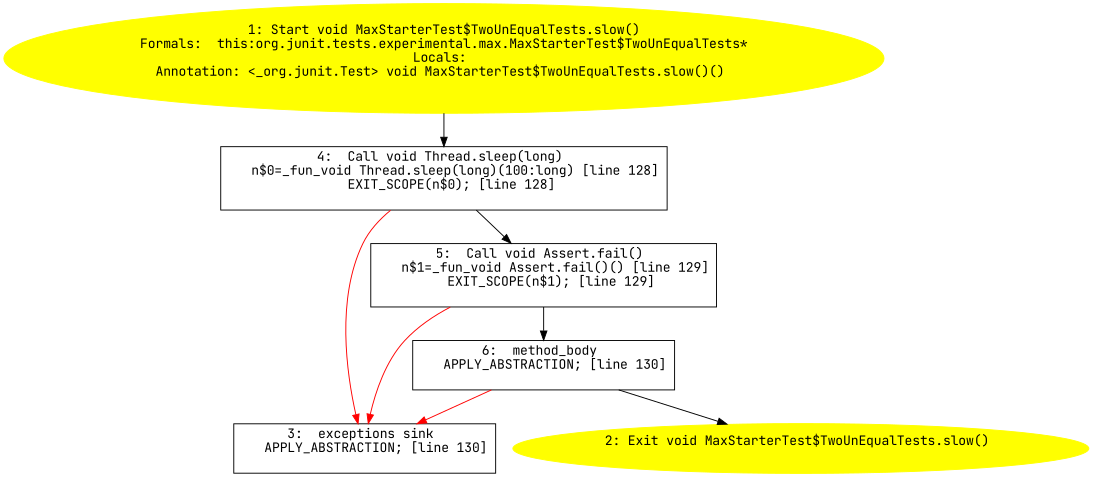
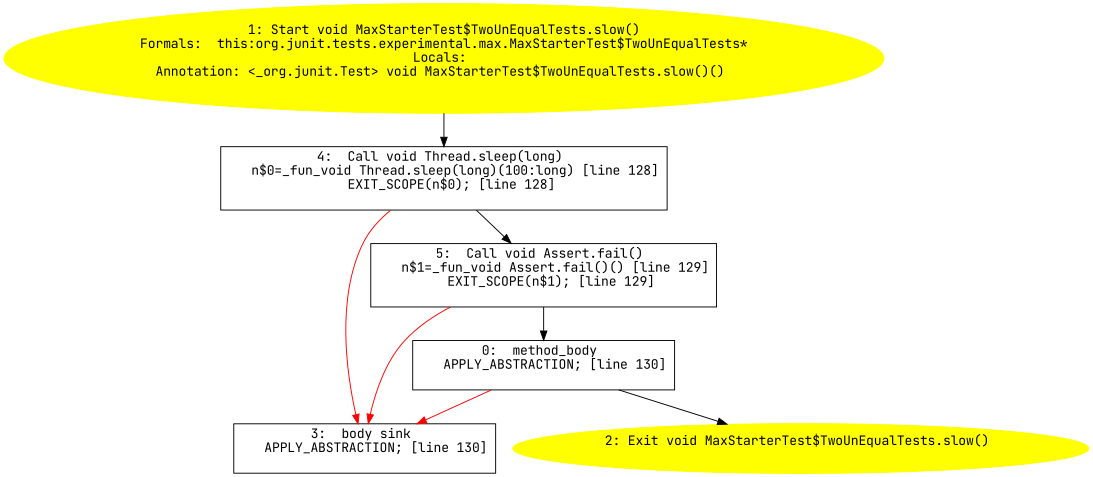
node "6:  method_body APPLY_ABSTRACTION; [line 130]": label "6:  method_body APPLY_ABSTRACTION; [line 130]" -> "0:  method_body APPLY_ABSTRACTION; [line 130]"
node "3:  exceptions sink APPLY_ABSTRACTION; [line 130]": label "3:  exceptions sink APPLY_ABSTRACTION; [line 130]" -> "3:  body sink APPLY_ABSTRACTION; [line 130]"
